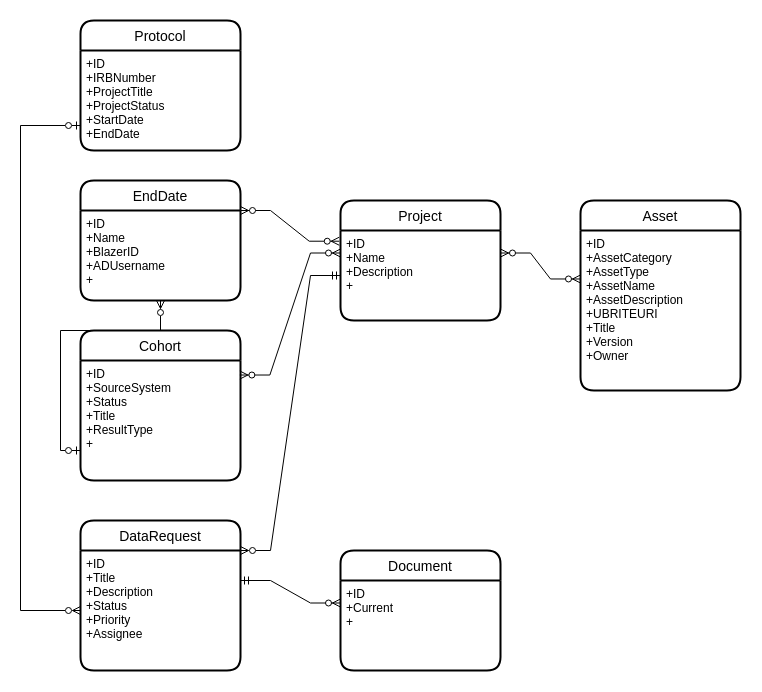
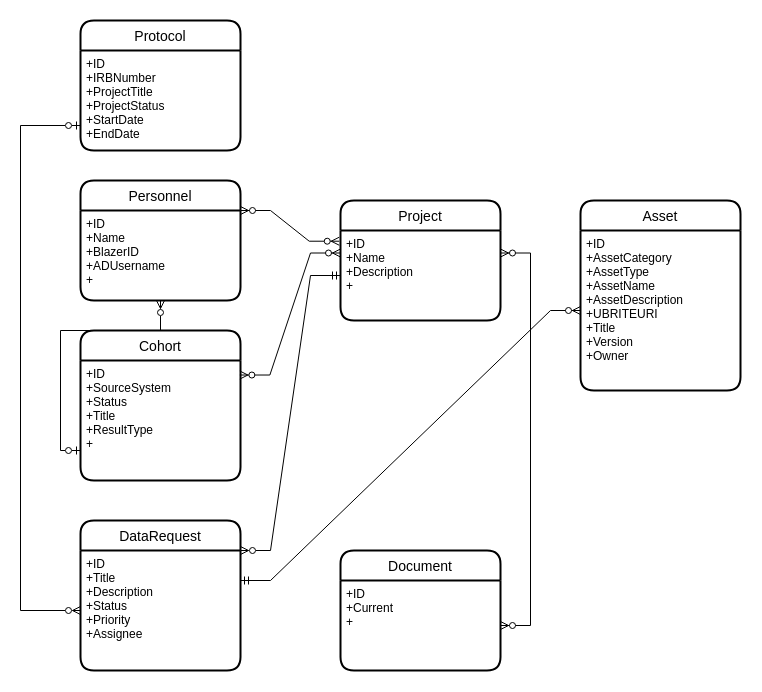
node "EndDate": label "EndDate" -> "Personnel"
edge "+ID +Name +Description +" -- "+ID +AssetCategory +AssetType +AssetName +AssetDescription +UBRITEURI +Title +Version +Owner": now "+ID +Name +Description +" -- "+ID +Current +"
edge "+ID +Title +Description +Status +Priority +Assignee" -- "+ID +Current +": now "+ID +Title +Description +Status +Priority +Assignee" -- "+ID +AssetCategory +AssetType +AssetName +AssetDescription +UBRITEURI +Title +Version +Owner"
